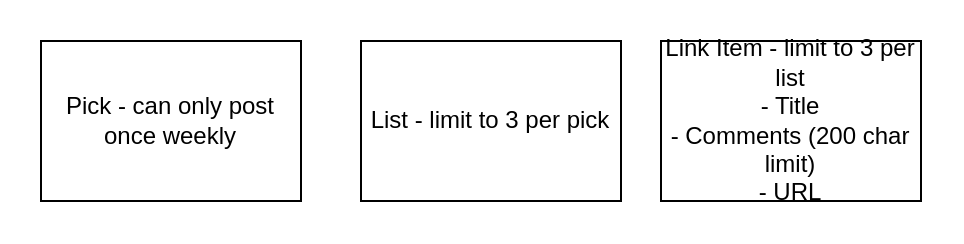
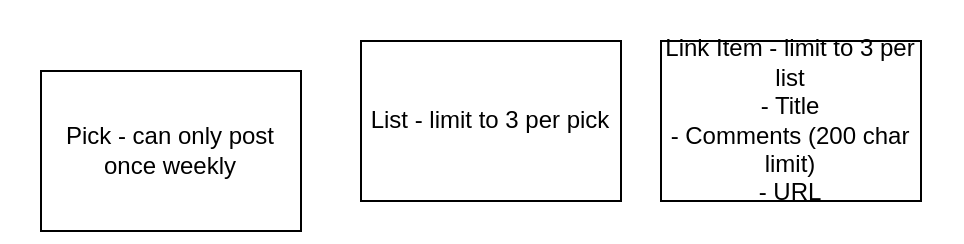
node "Pick - can only post once weekly": moved (171, 121) -> (171, 151)
